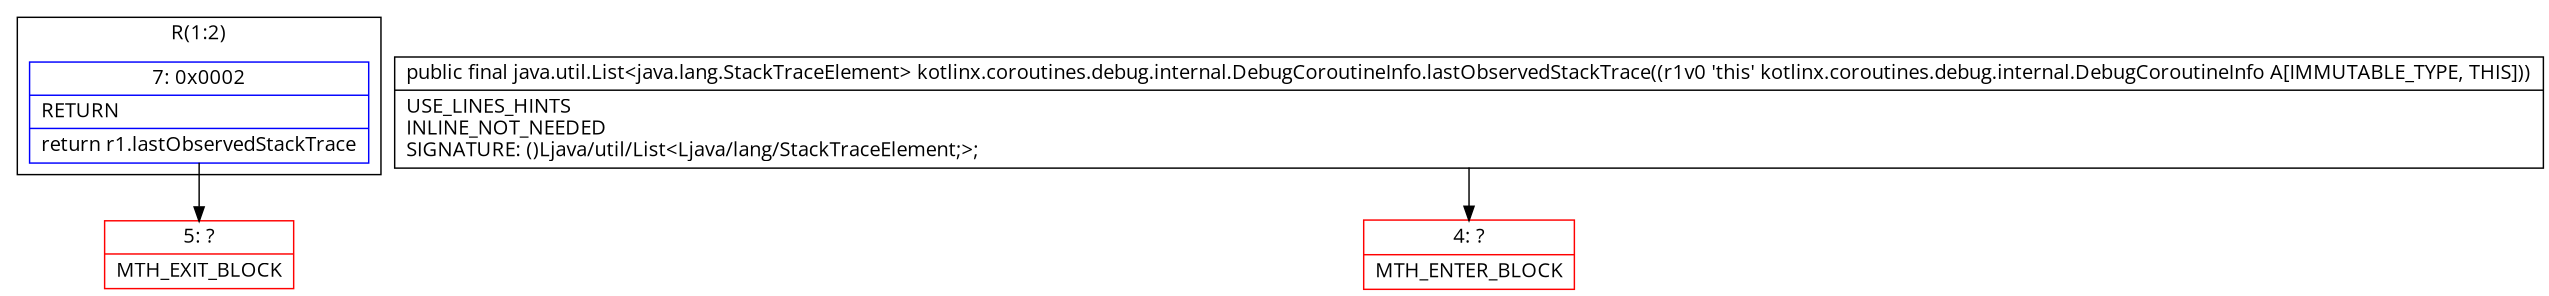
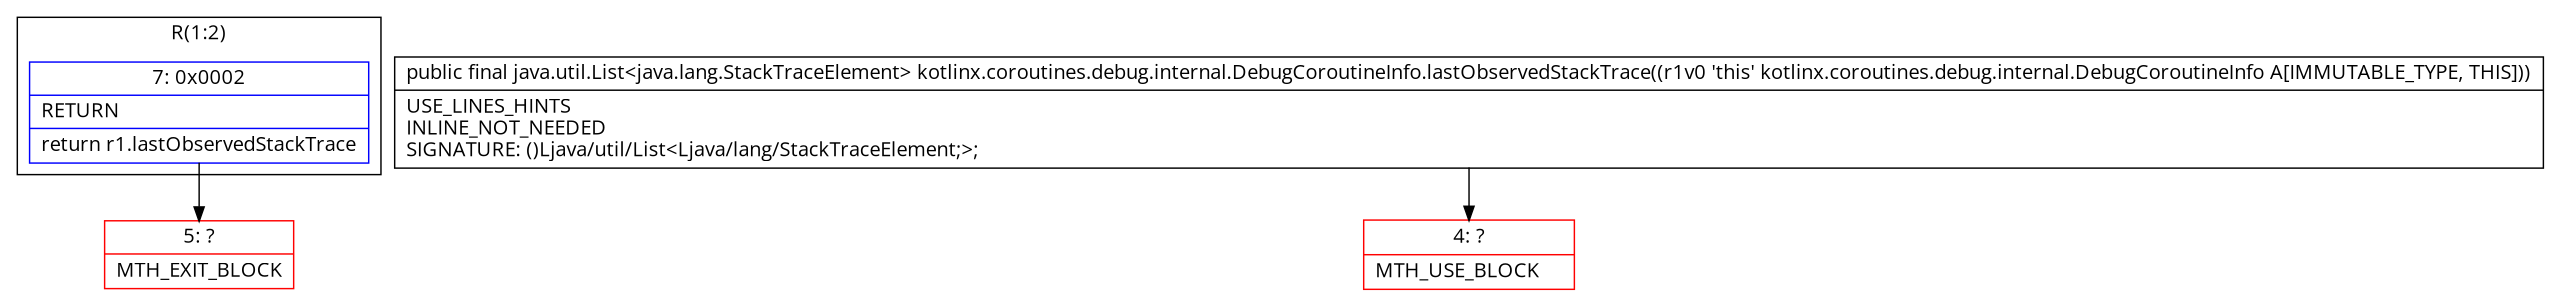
node "4: ?": text "MTH_ENTER_BLOCK" -> "MTH_USE_BLOCK"
